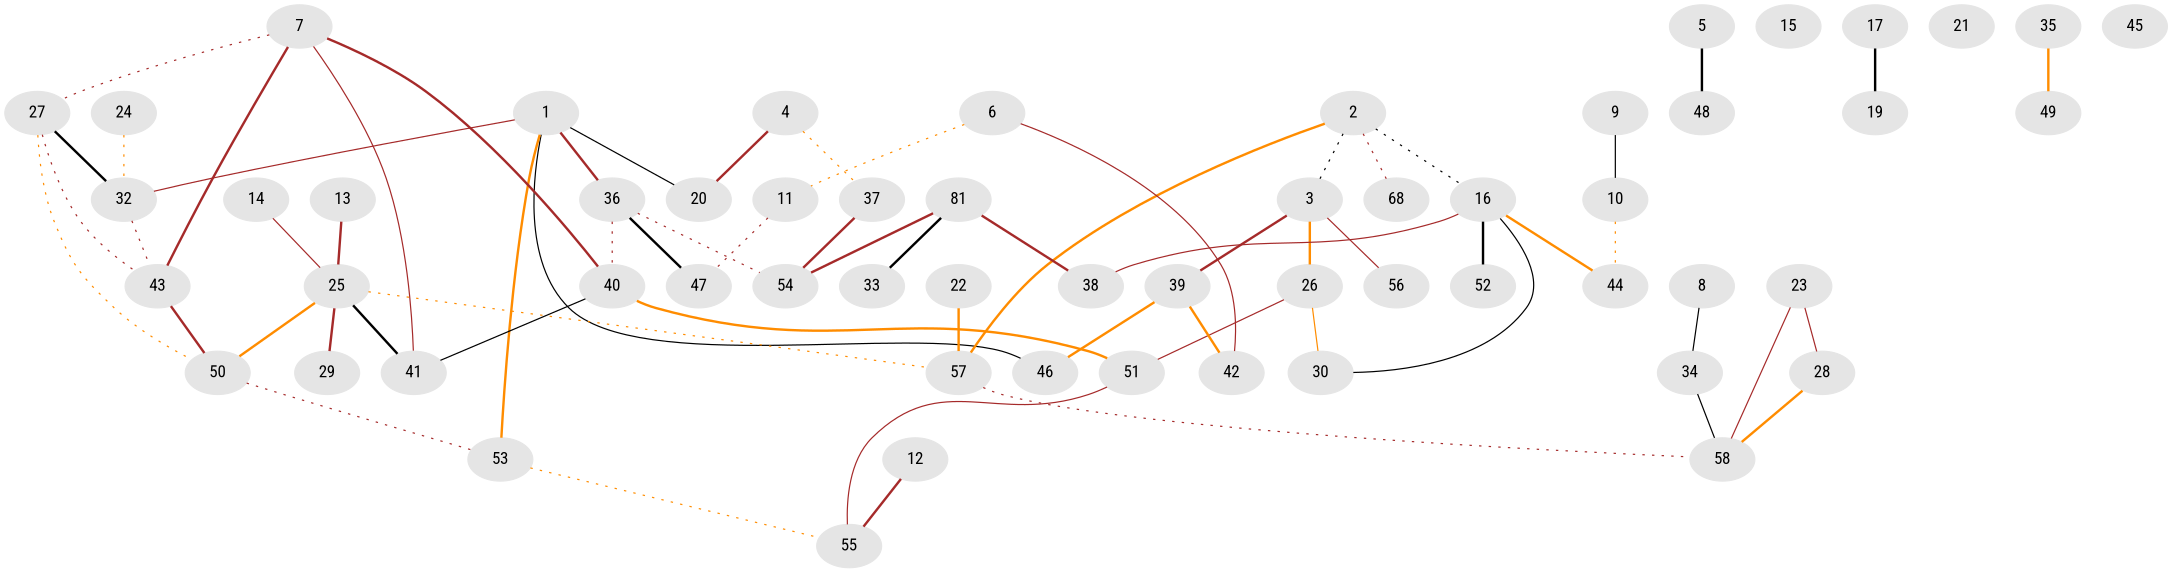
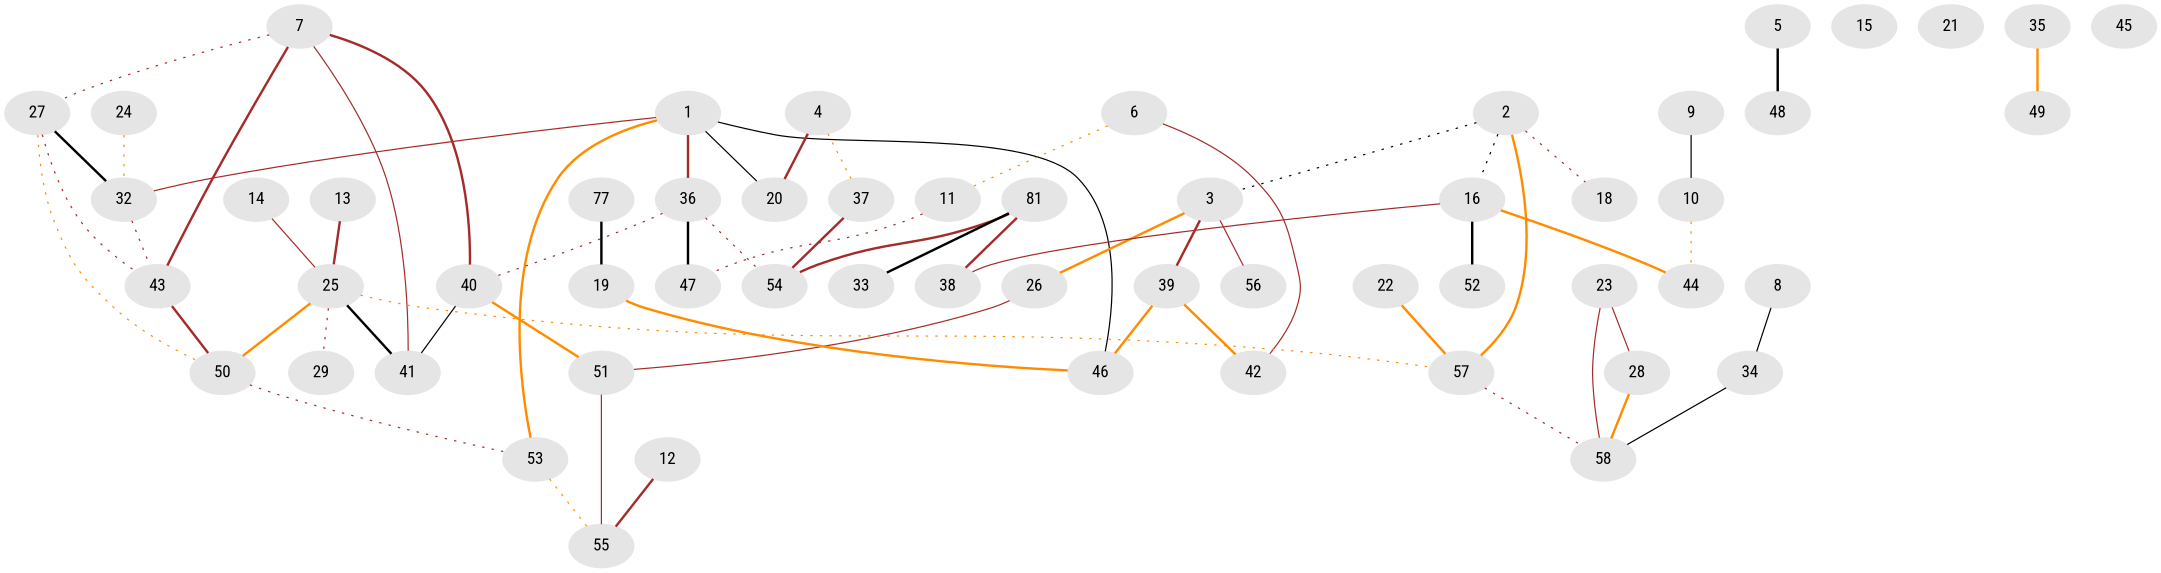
node "17": label "17" -> "77"
node "68": label "68" -> "18"
edge "25" -- "29": style bold -> dotted
edge "19" -- "46": added
node "30": removed
